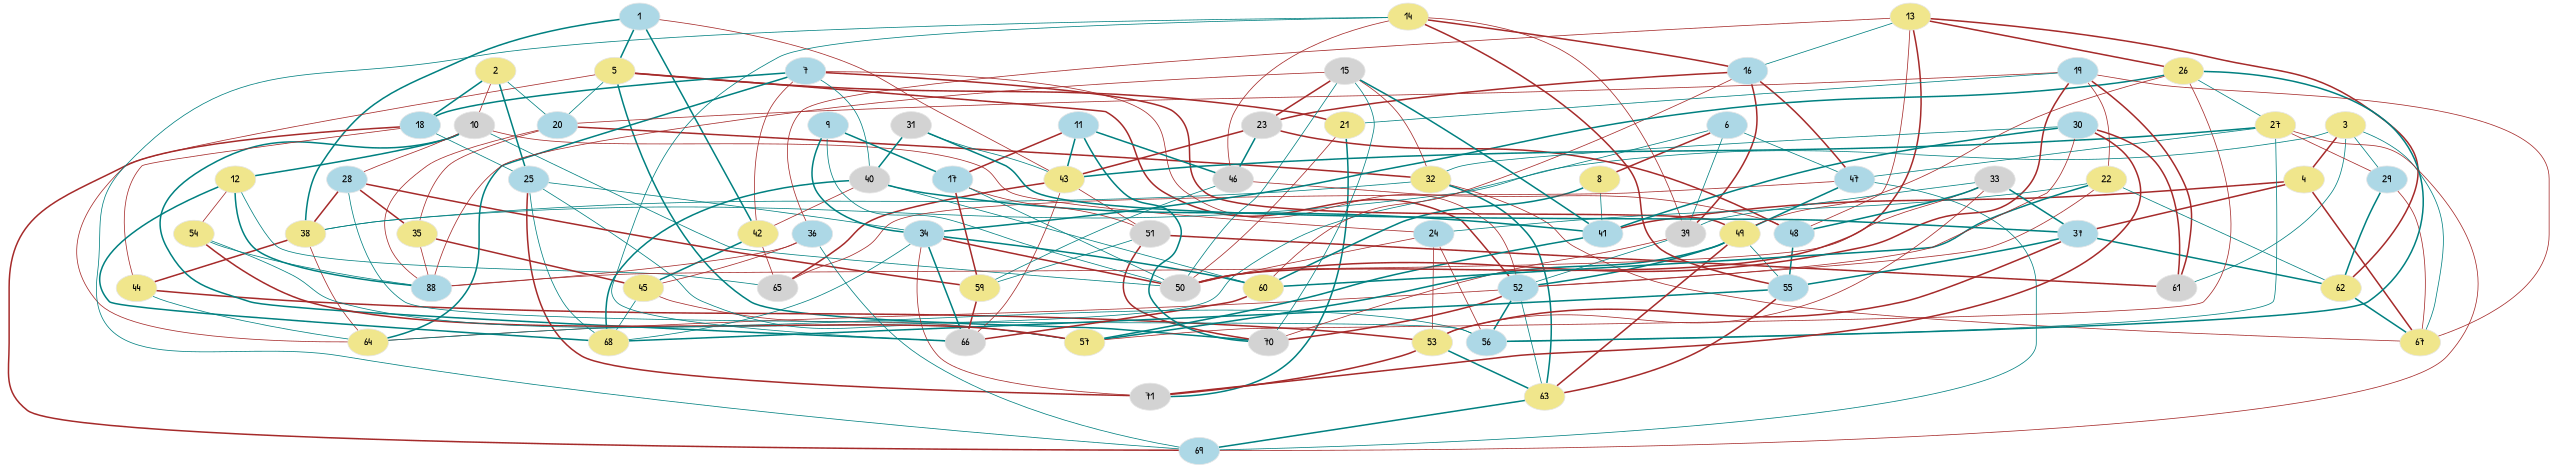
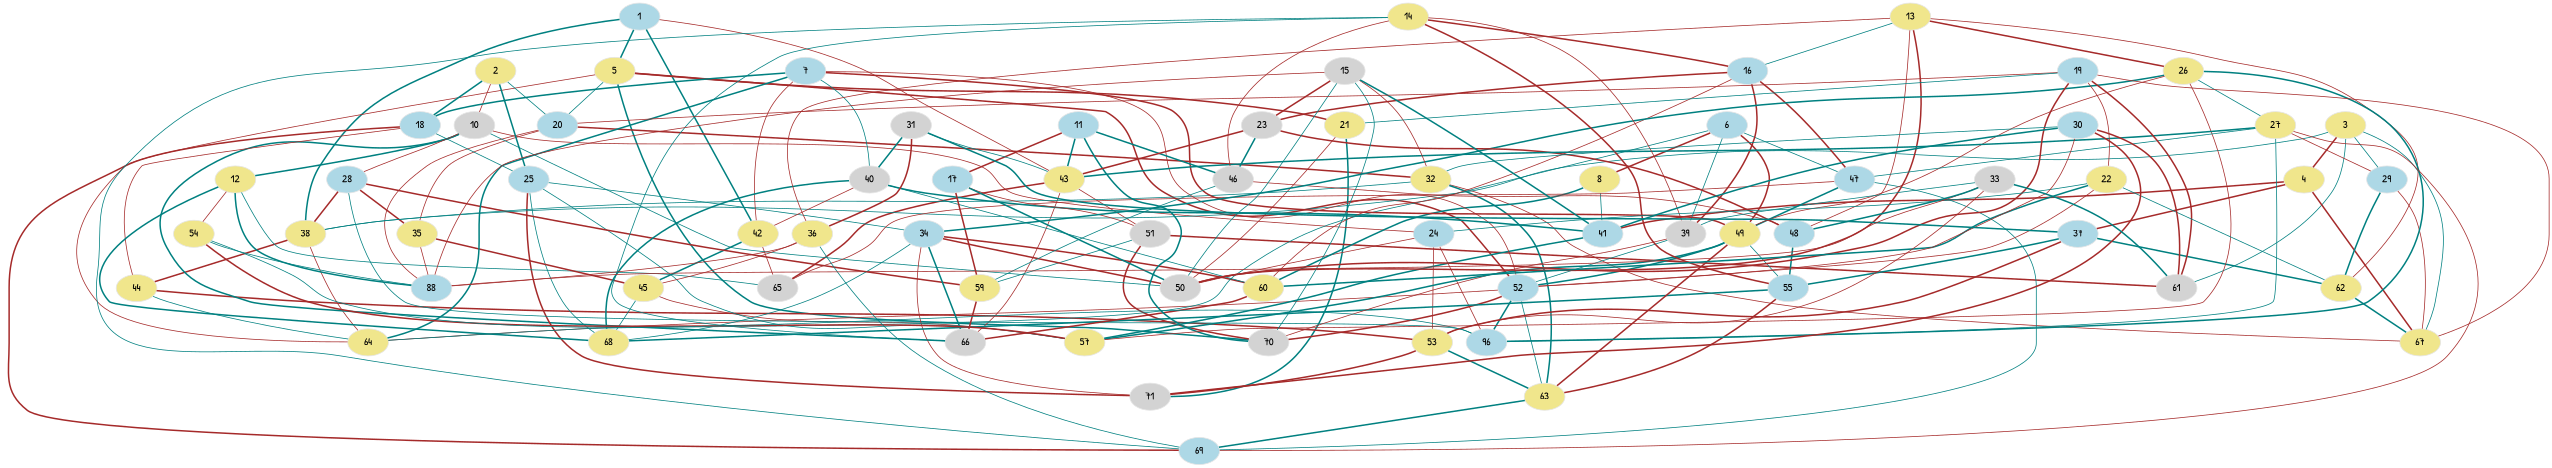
edge "13" -- "62": style bold -> solid
node "9": removed
edge "6" -- "49": added
edge "31" -- "36": added
edge "33" -- "37": now "33" -- "61"
node "36": fillcolor lightblue -> khaki
edge "17" -- "50": style solid -> bold
edge "34" -- "60": color teal -> brown
node "56": label "56" -> "96"
